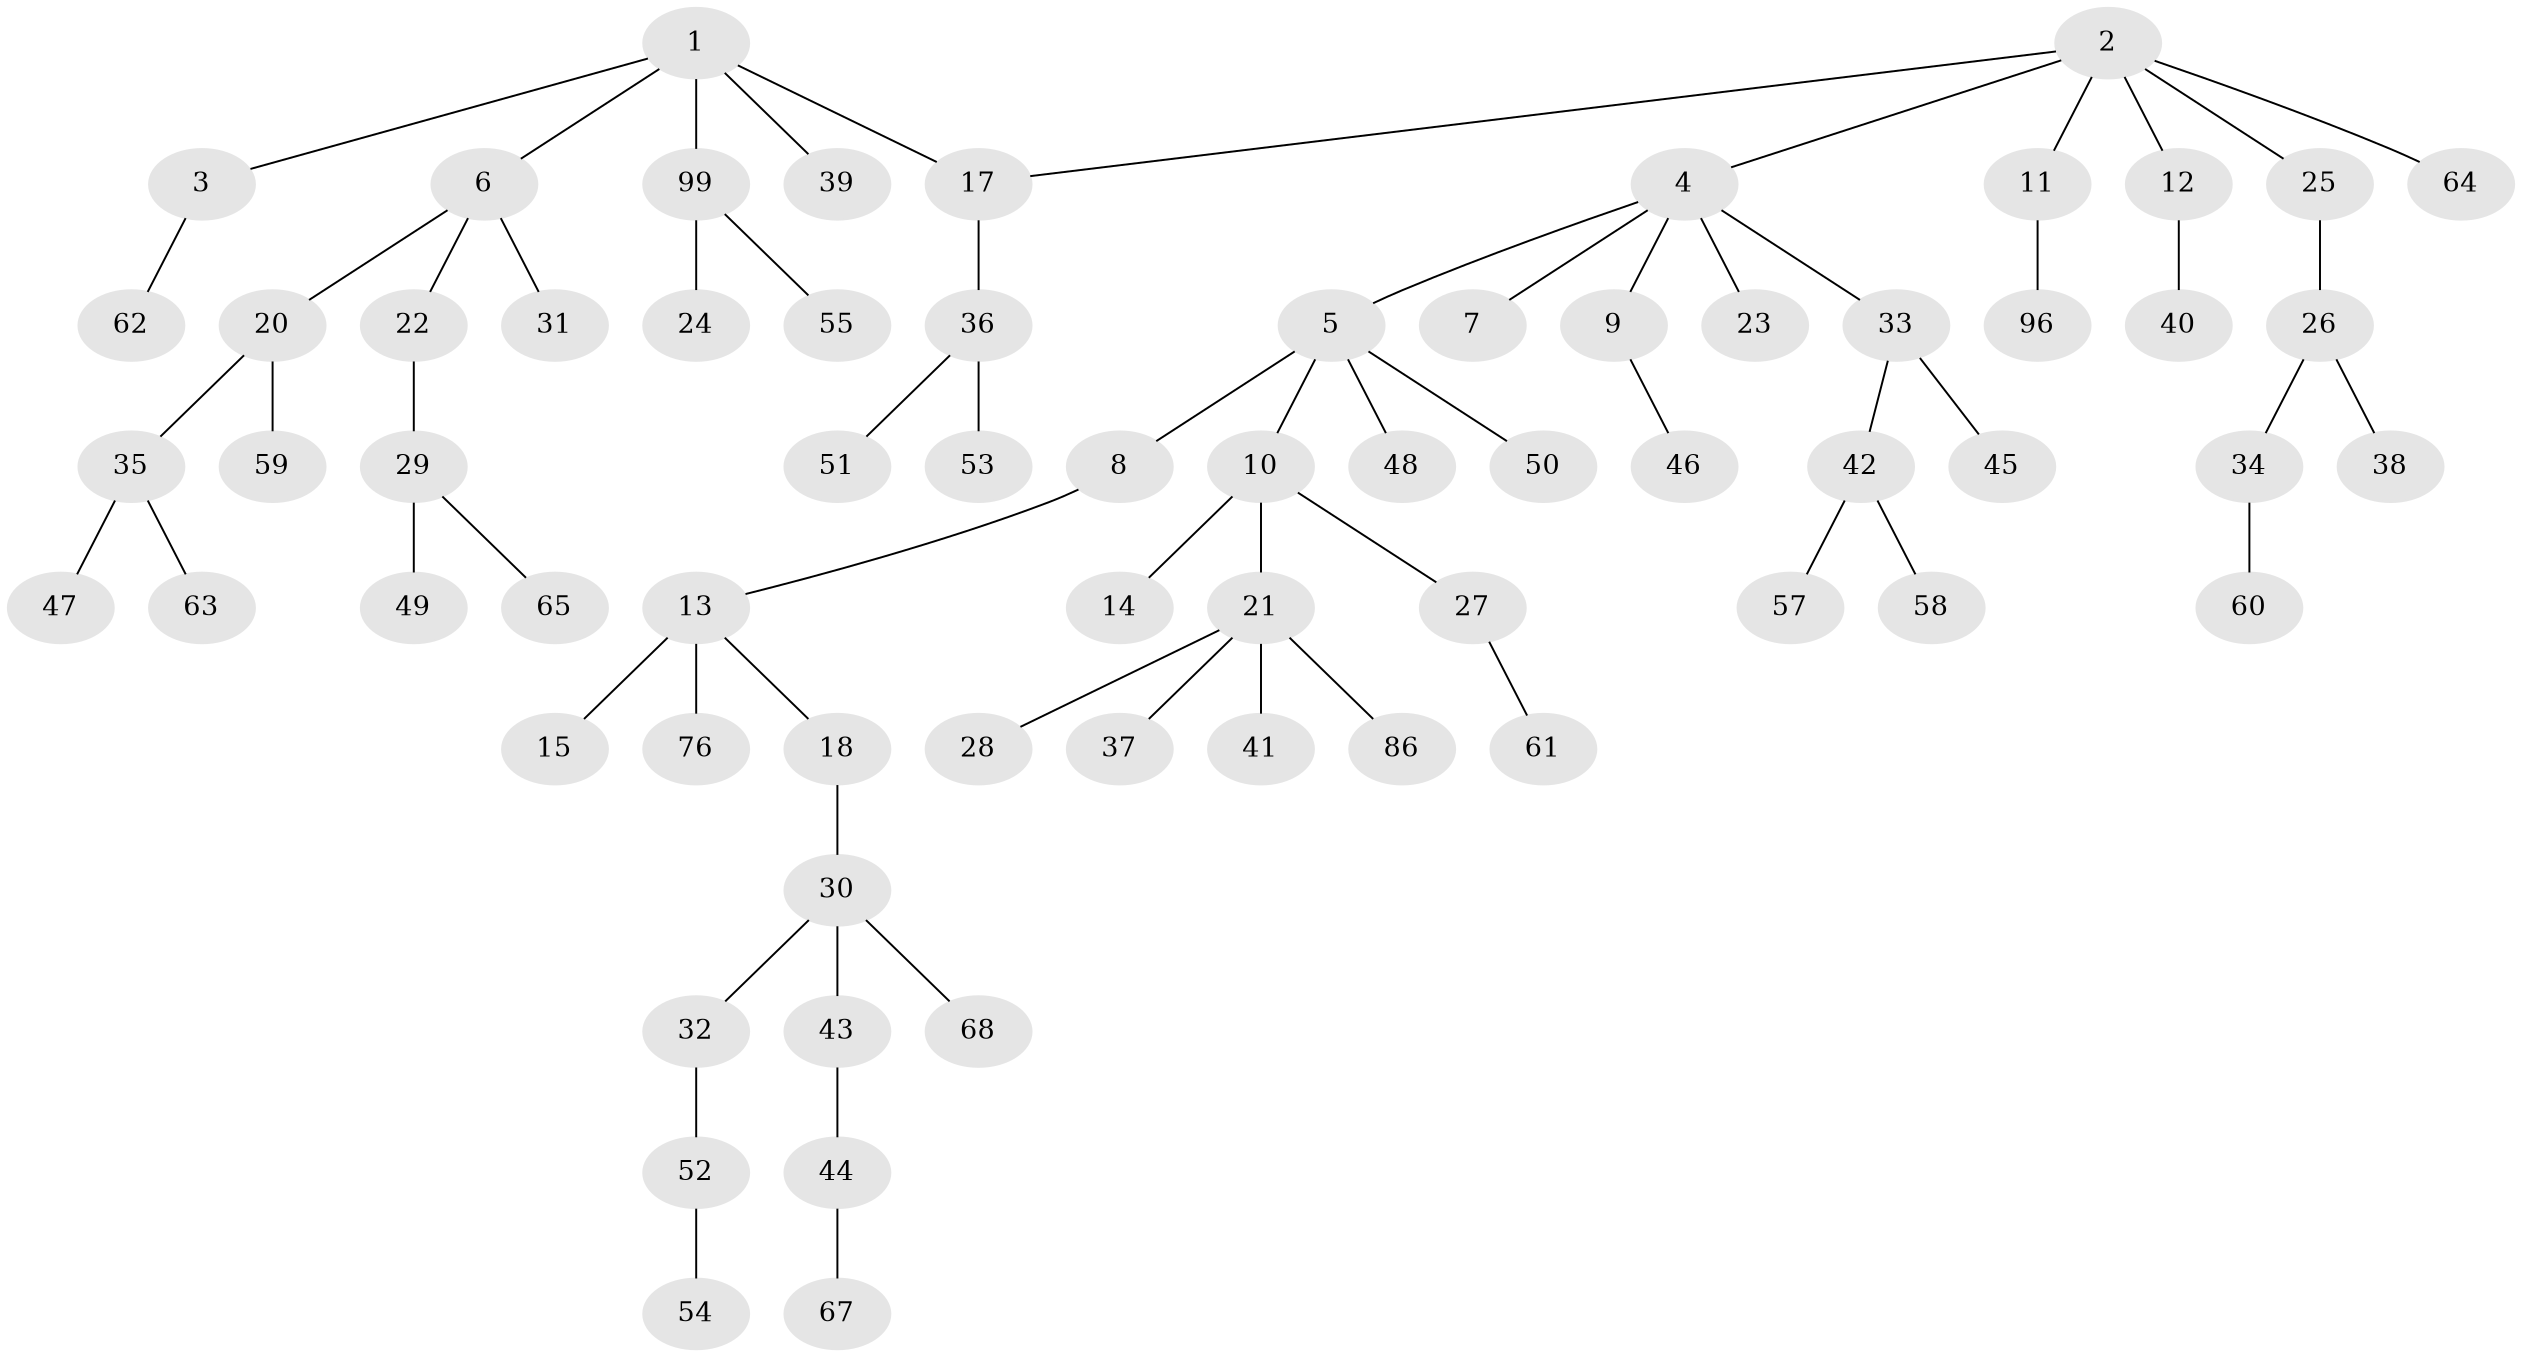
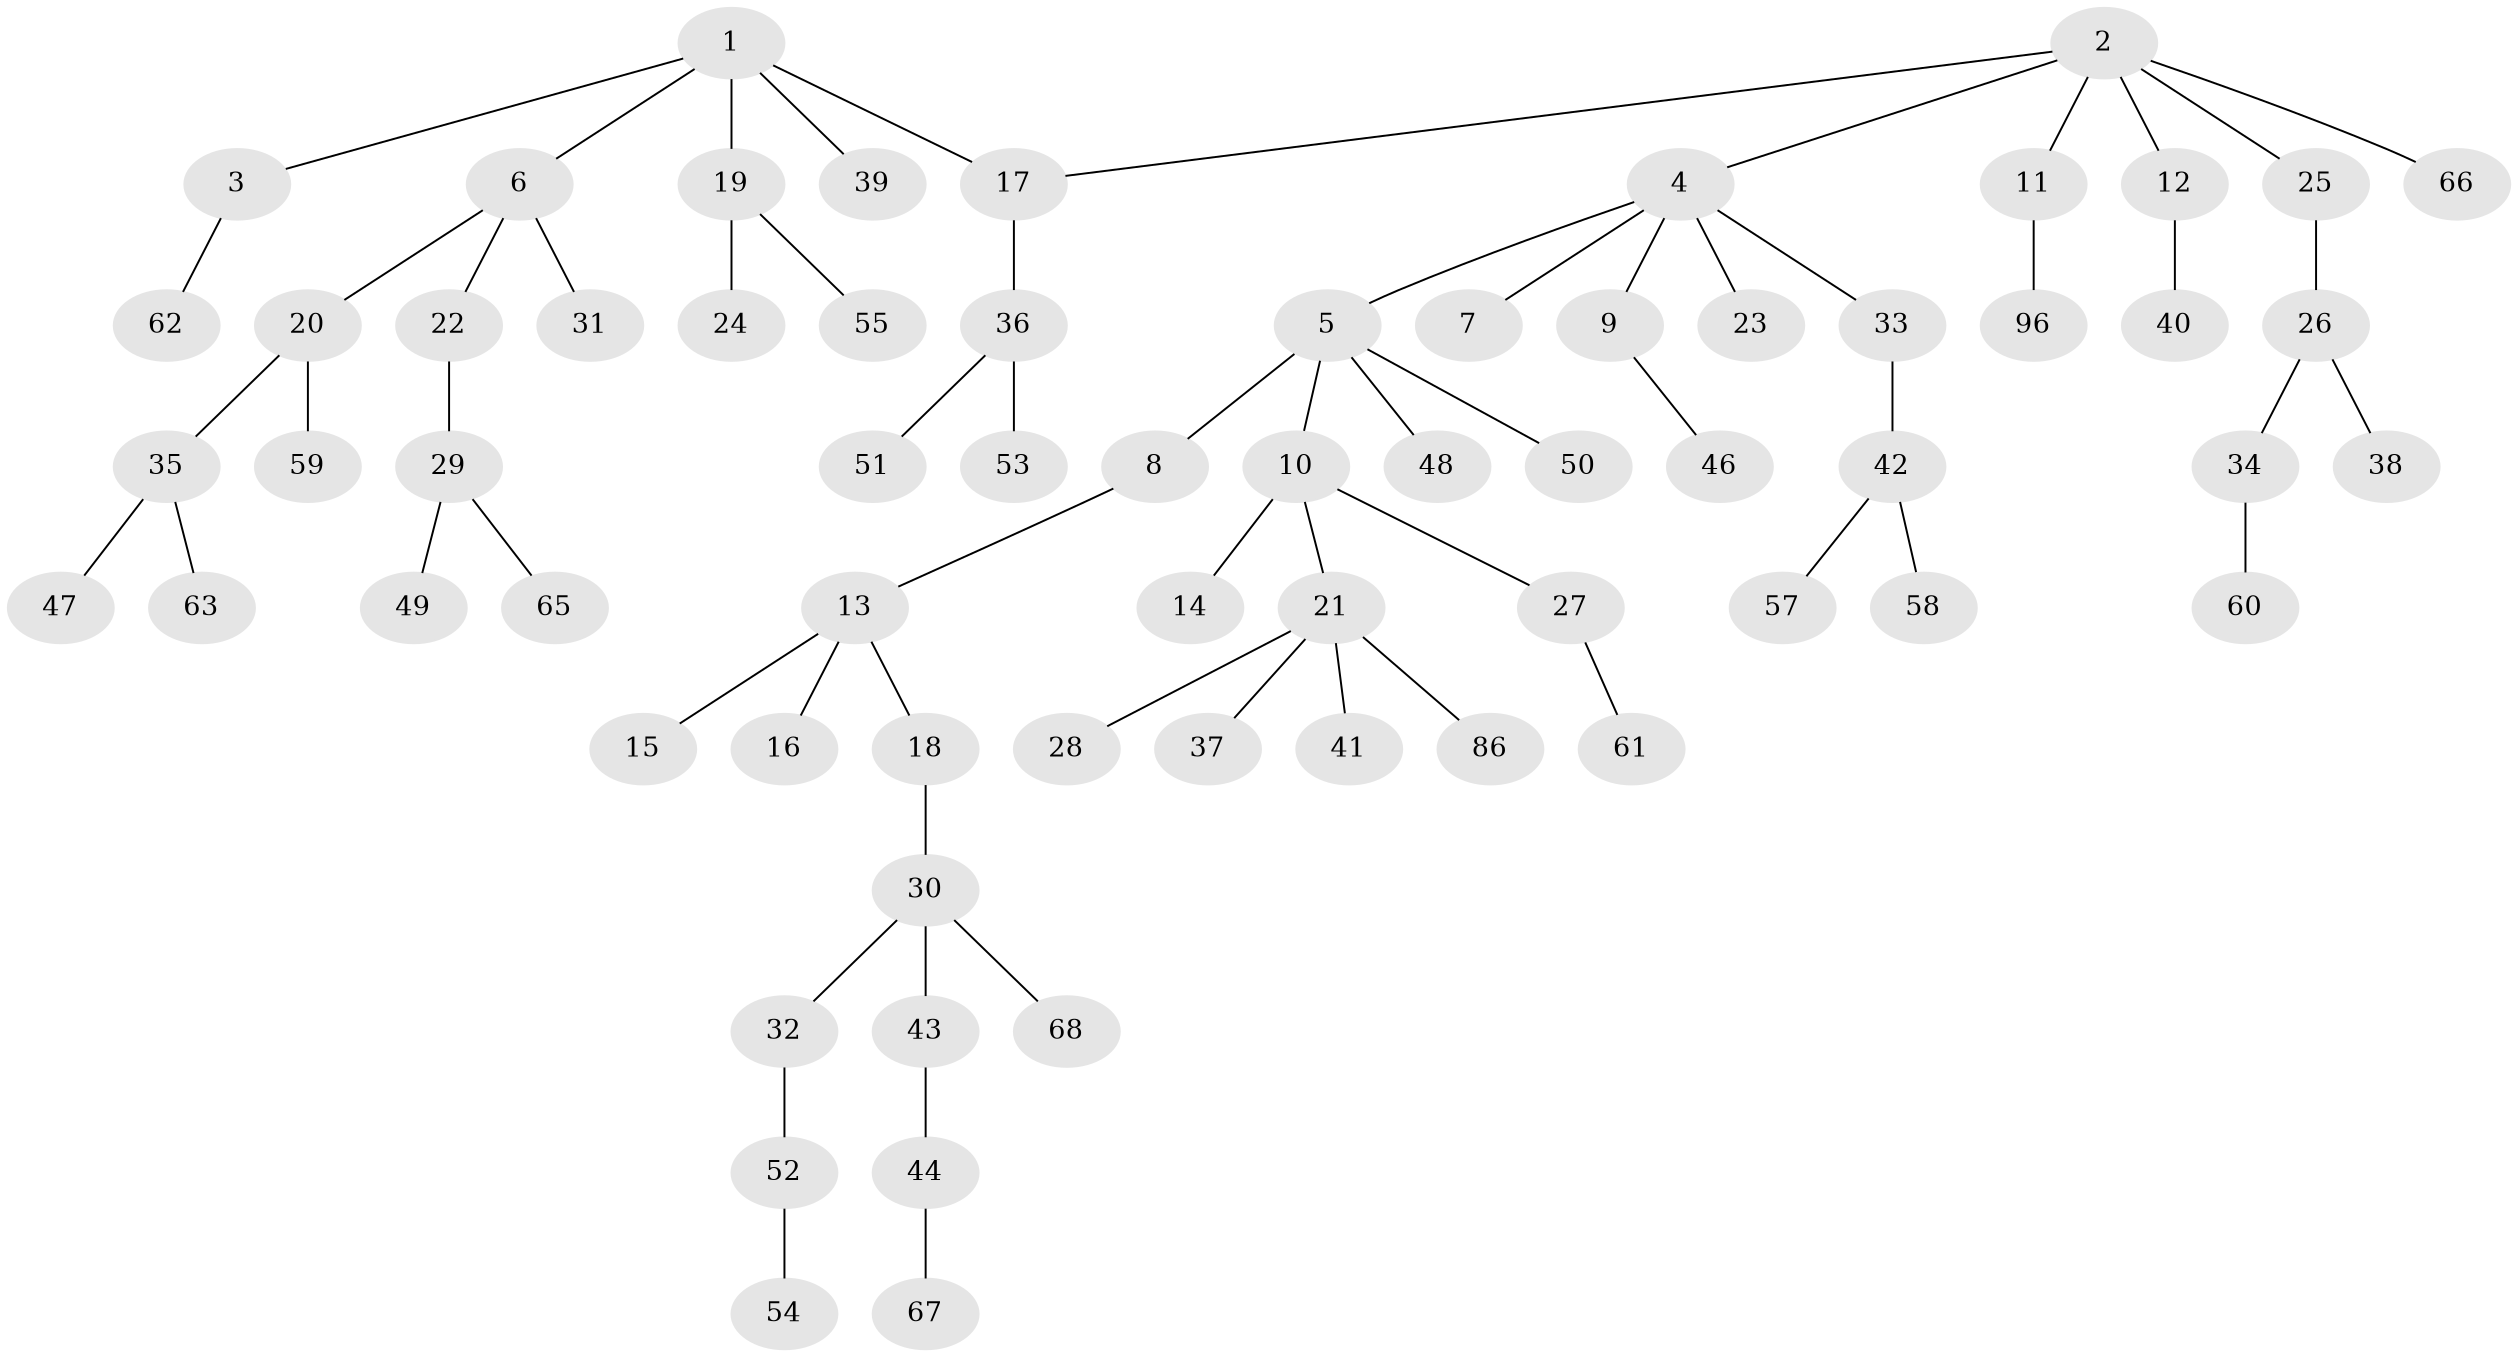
node "99": label "99" -> "19"
node "64": label "64" -> "66"
node "45": removed
node "76": label "76" -> "16"
